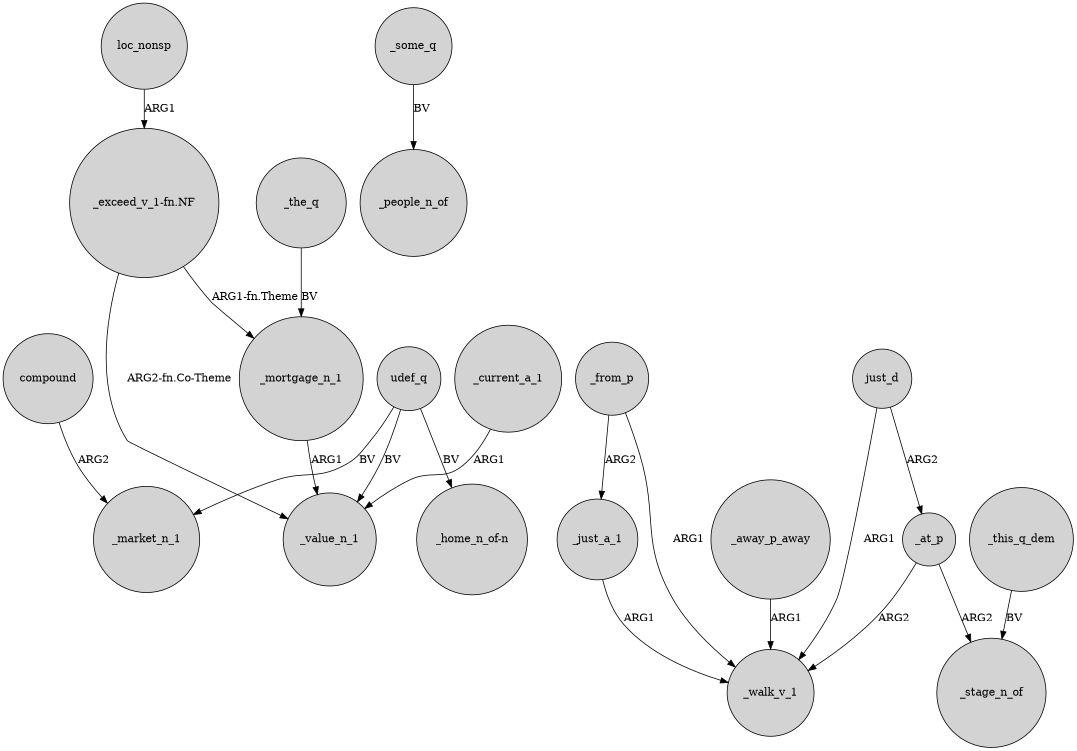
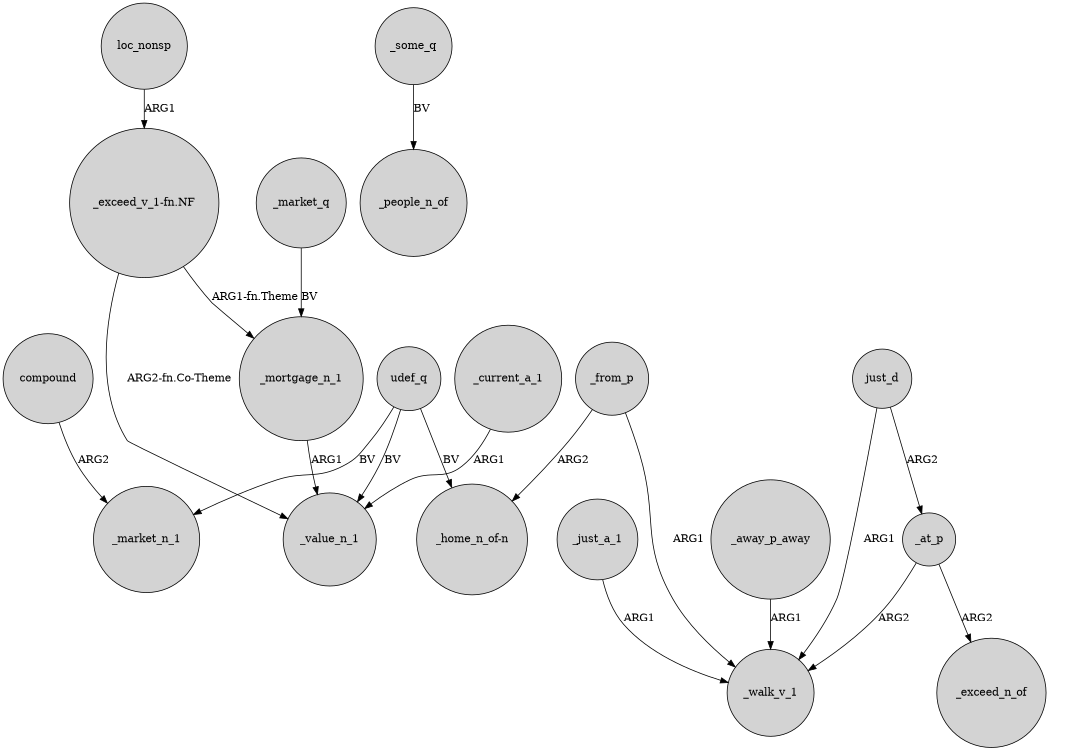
node "_the_q": label "_the_q" -> "_market_q"
edge "_from_p" -> "_just_a_1": now "_from_p" -> "_home_n_of-n"
node "_this_q_dem": removed
node "_stage_n_of": label "_stage_n_of" -> "_exceed_n_of"
